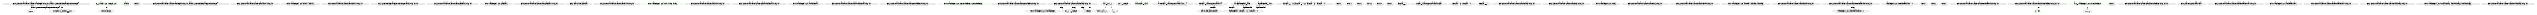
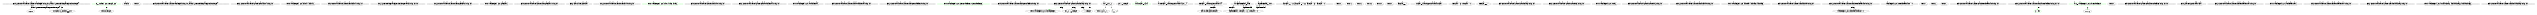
node "m = r.Match(s, pos, s.Length - pos)": label "m = r.Match(s, pos, s.Length - pos)" -> "m = r.Index(s, pos, s.Length - pos)"
